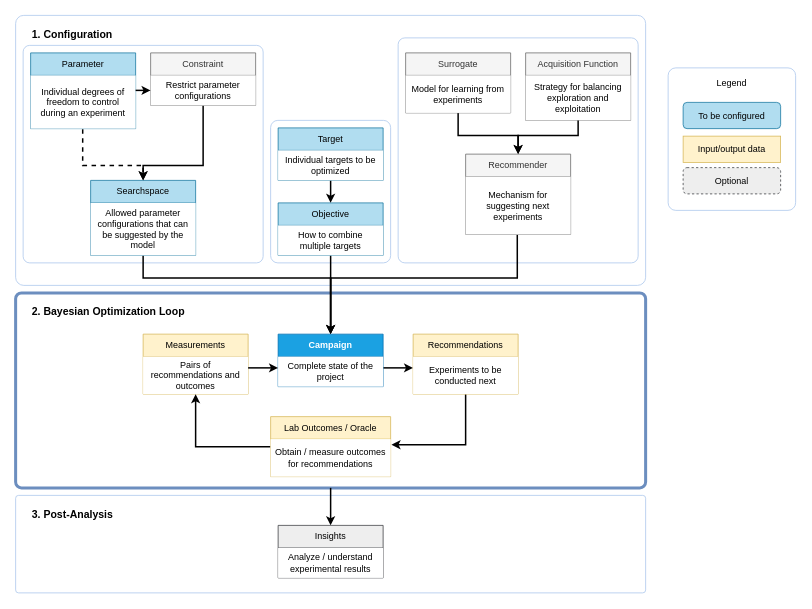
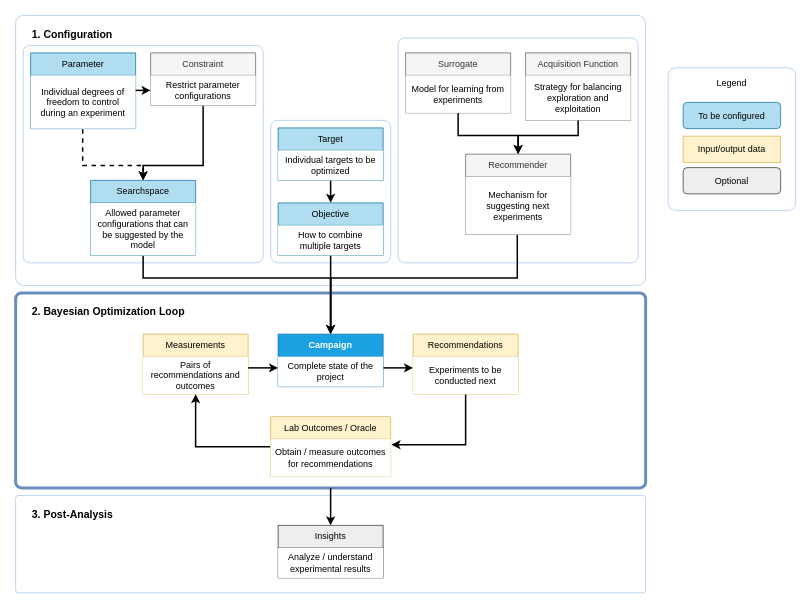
node "Optional": style dashed -> solid
